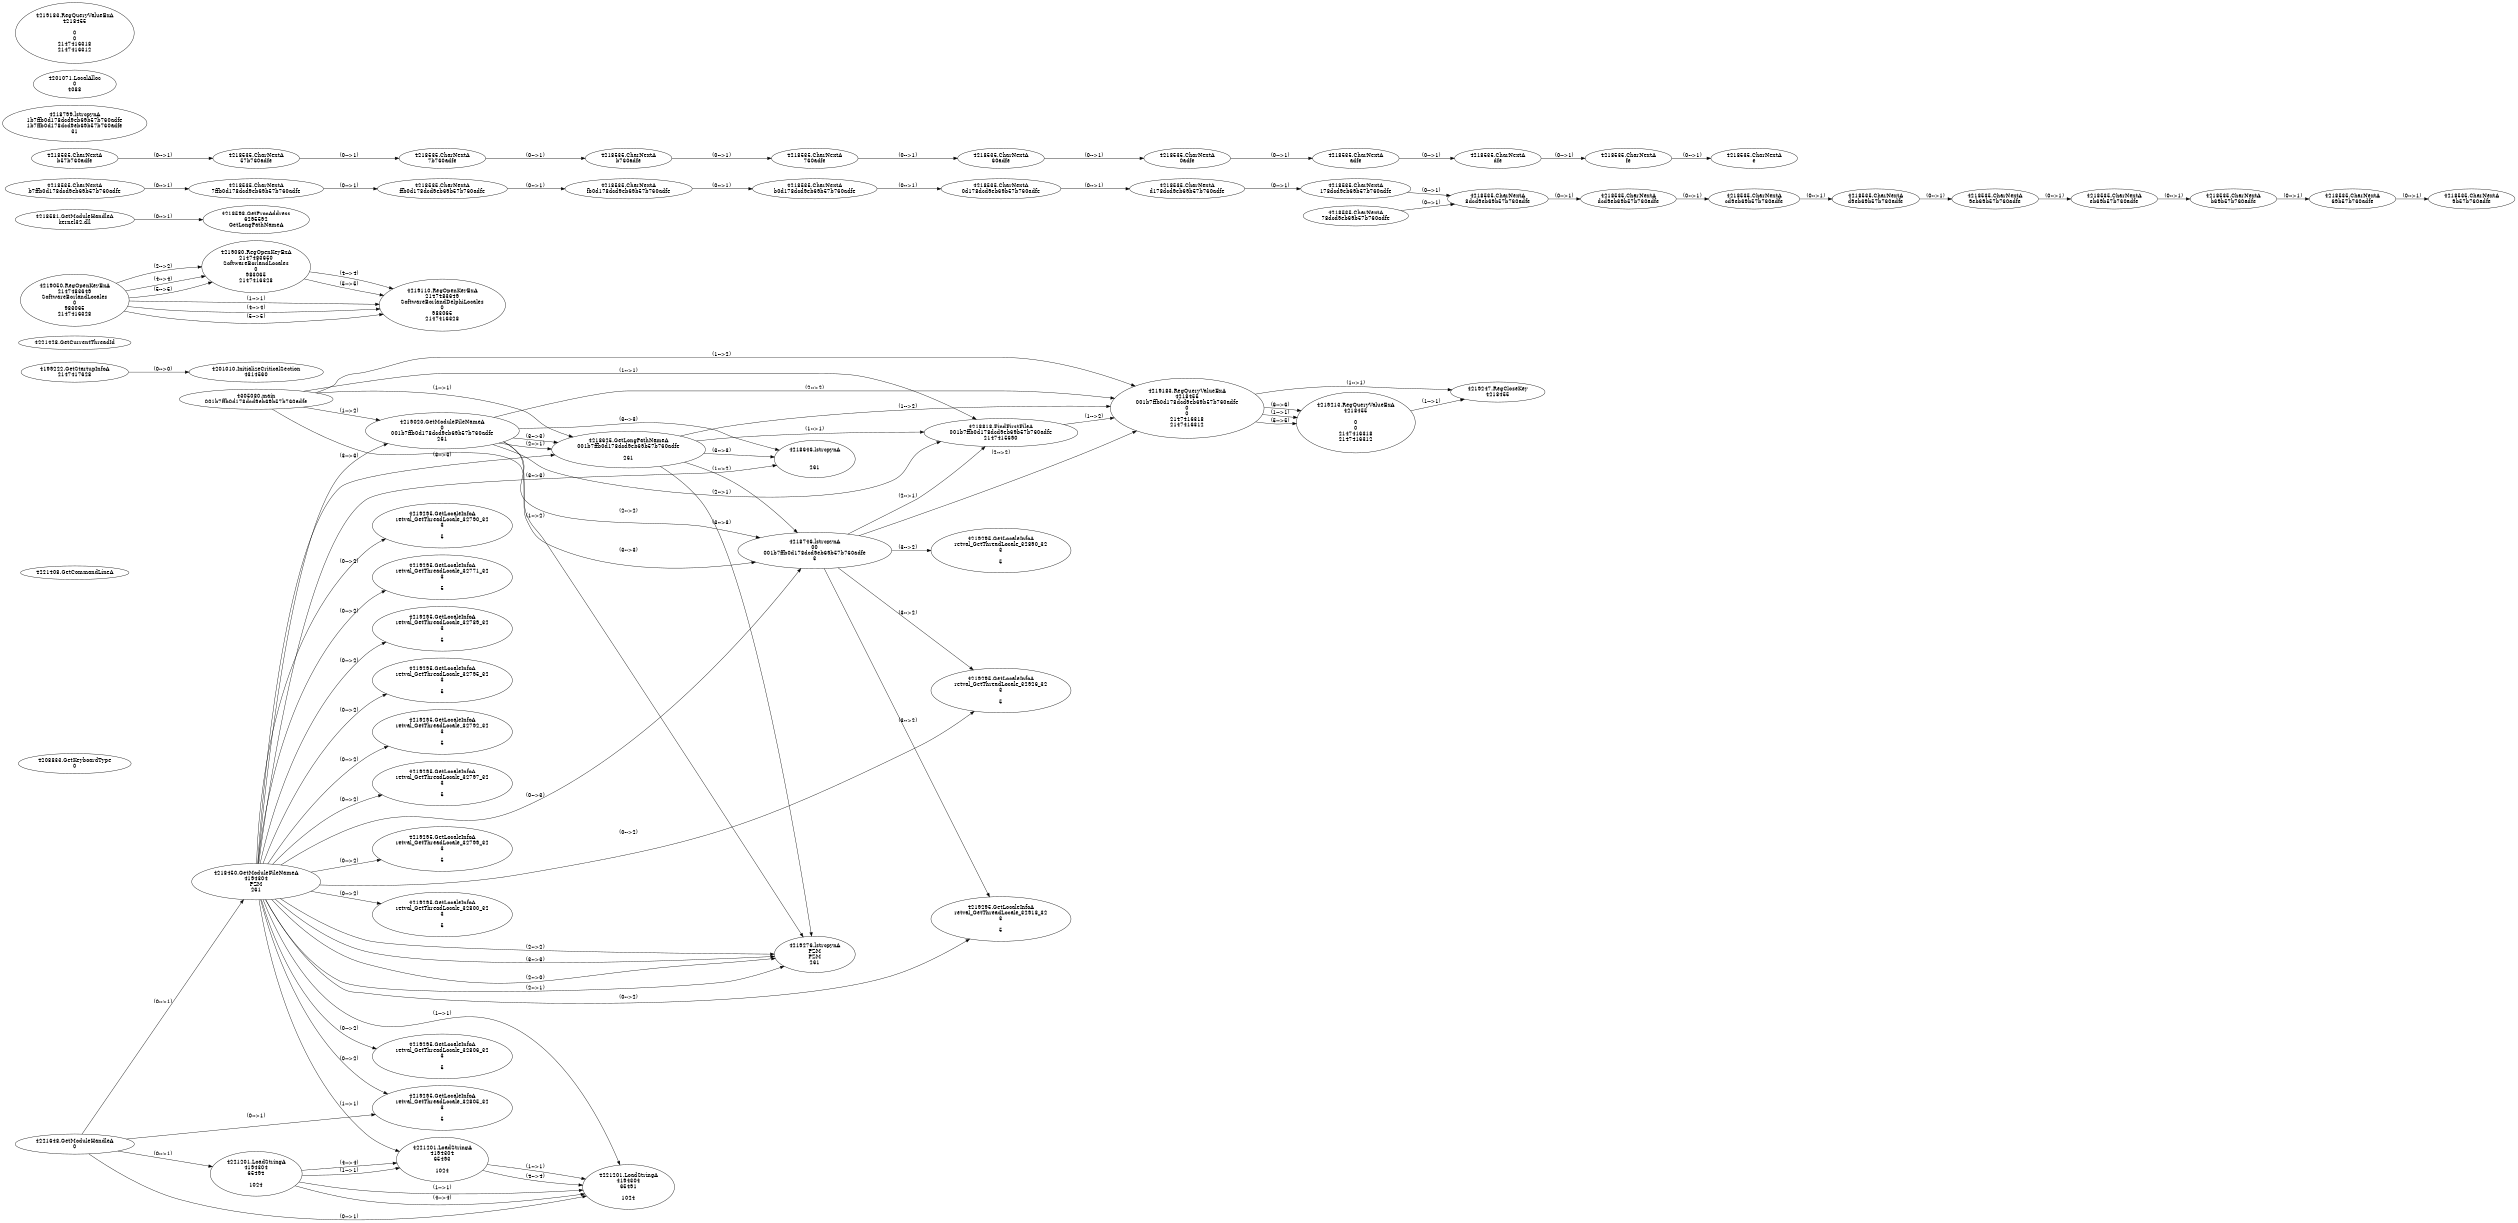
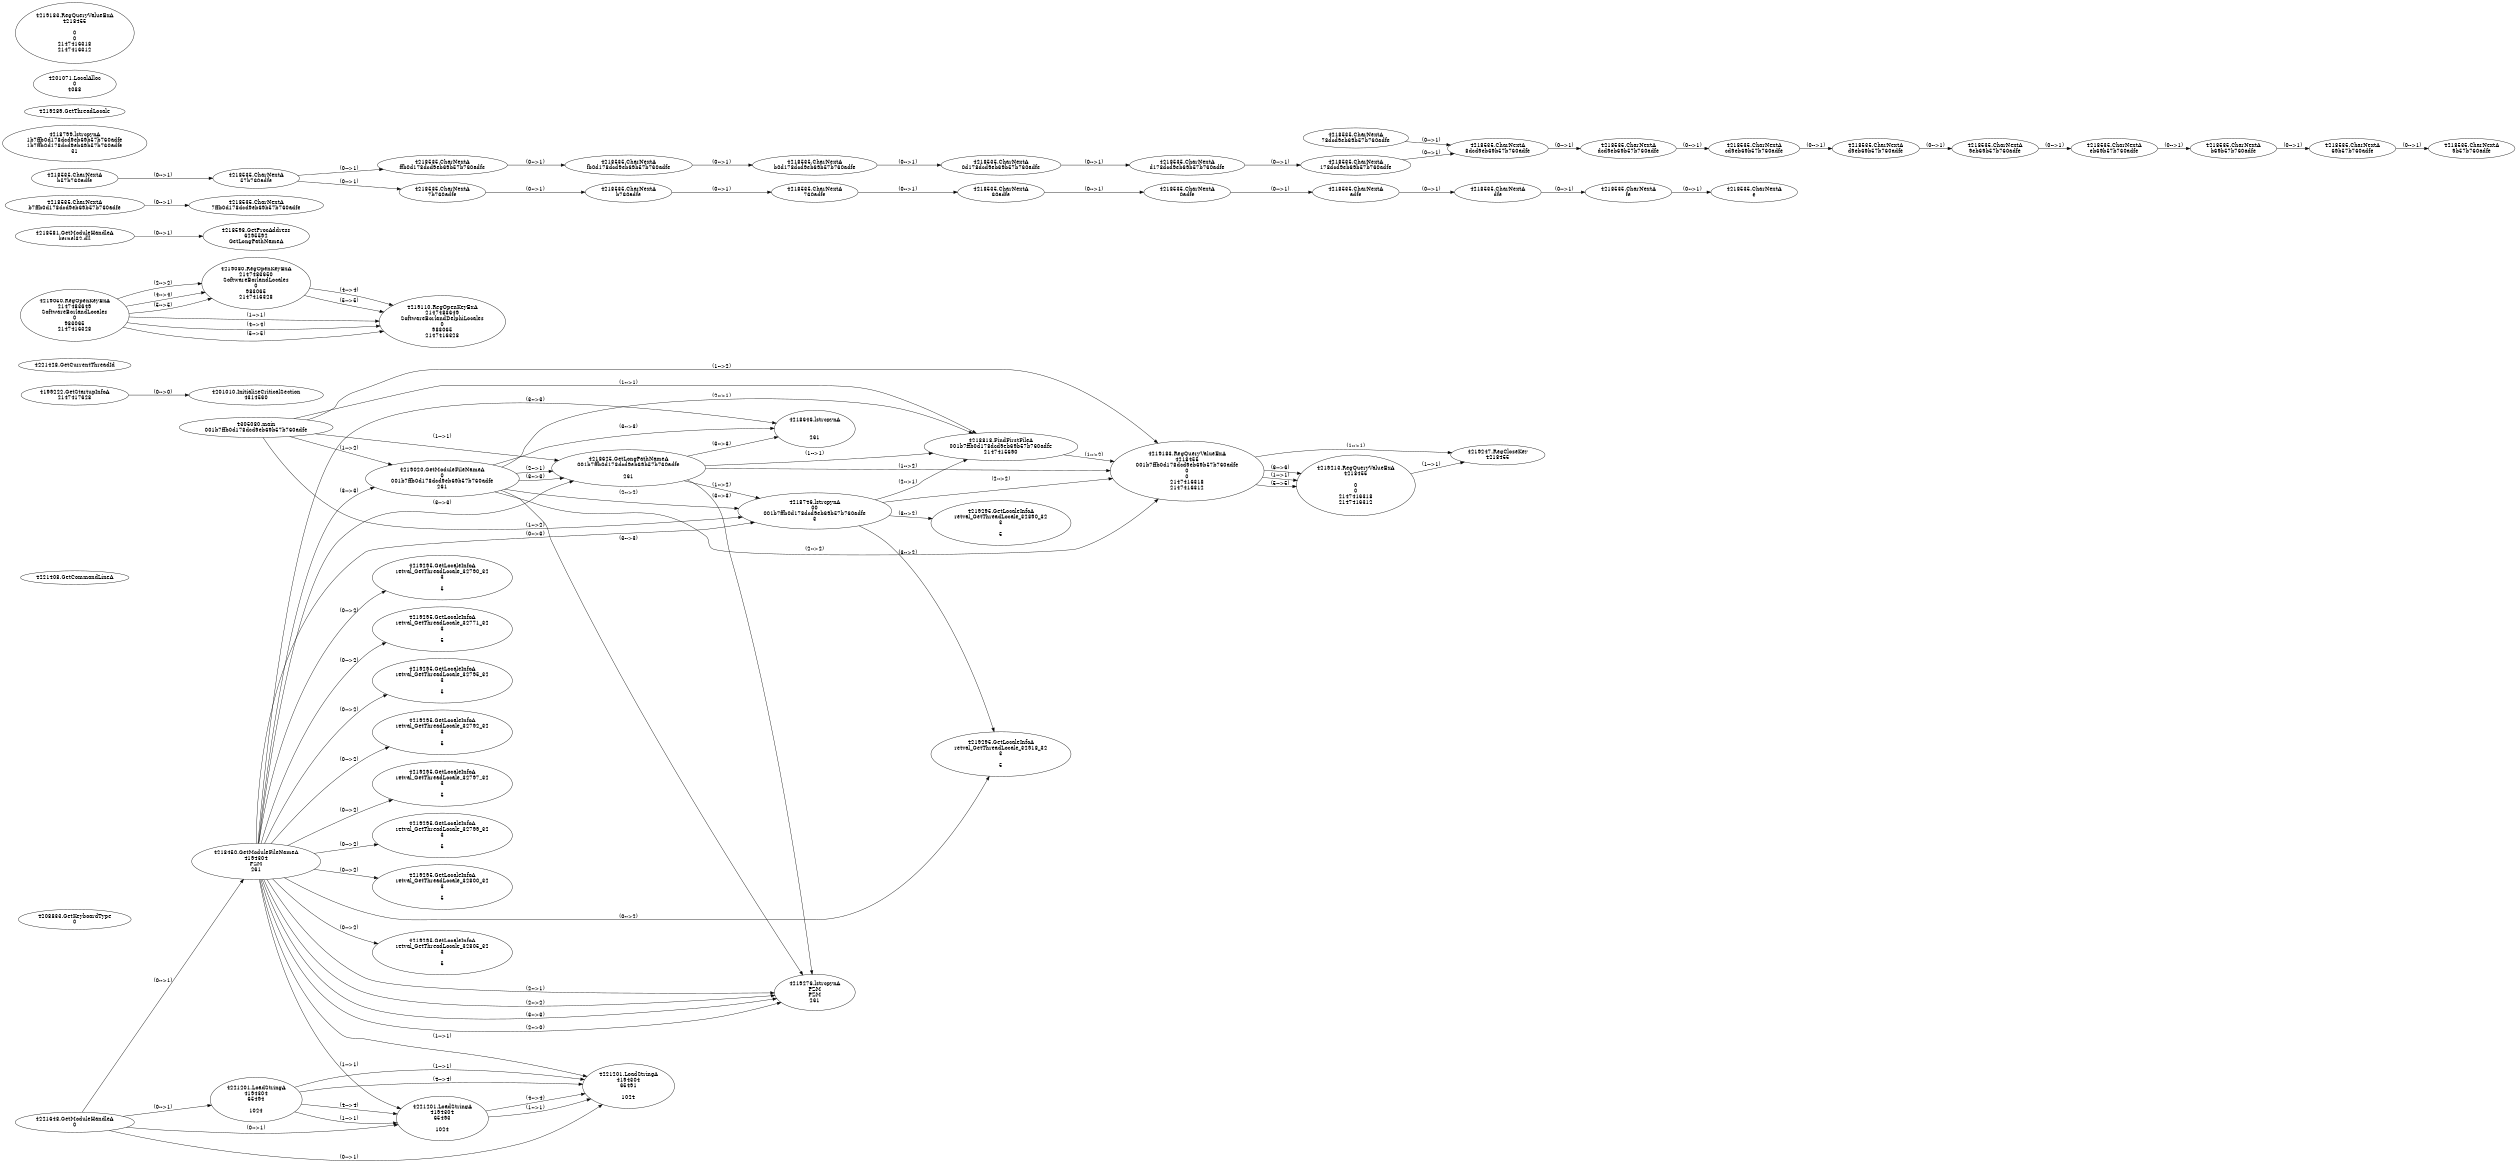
node "4219289.GetThreadLocale": added
edge "4218535.CharNextA 7ffb0d178dcd9eb69b57b760adfe" -> "4218535.CharNextA ffb0d178dcd9eb69b57b760adfe": now "4218535.CharNextA 57b760adfe" -> "4218535.CharNextA ffb0d178dcd9eb69b57b760adfe"
node "4219295.GetLocaleInfoA retval_GetThreadLocale_32789_32 3 5": removed
node "4219295.GetLocaleInfoA retval_GetThreadLocale_32926_32 3 5": removed
node "4219295.GetLocaleInfoA retval_GetThreadLocale_32806_32 3 5": removed
edge "4221648.GetModuleHandleA 0" -> "4219295.GetLocaleInfoA retval_GetThreadLocale_32805_32 3 5": now "4221648.GetModuleHandleA 0" -> "4221201.LoadStringA 4194304 65493 1024"
